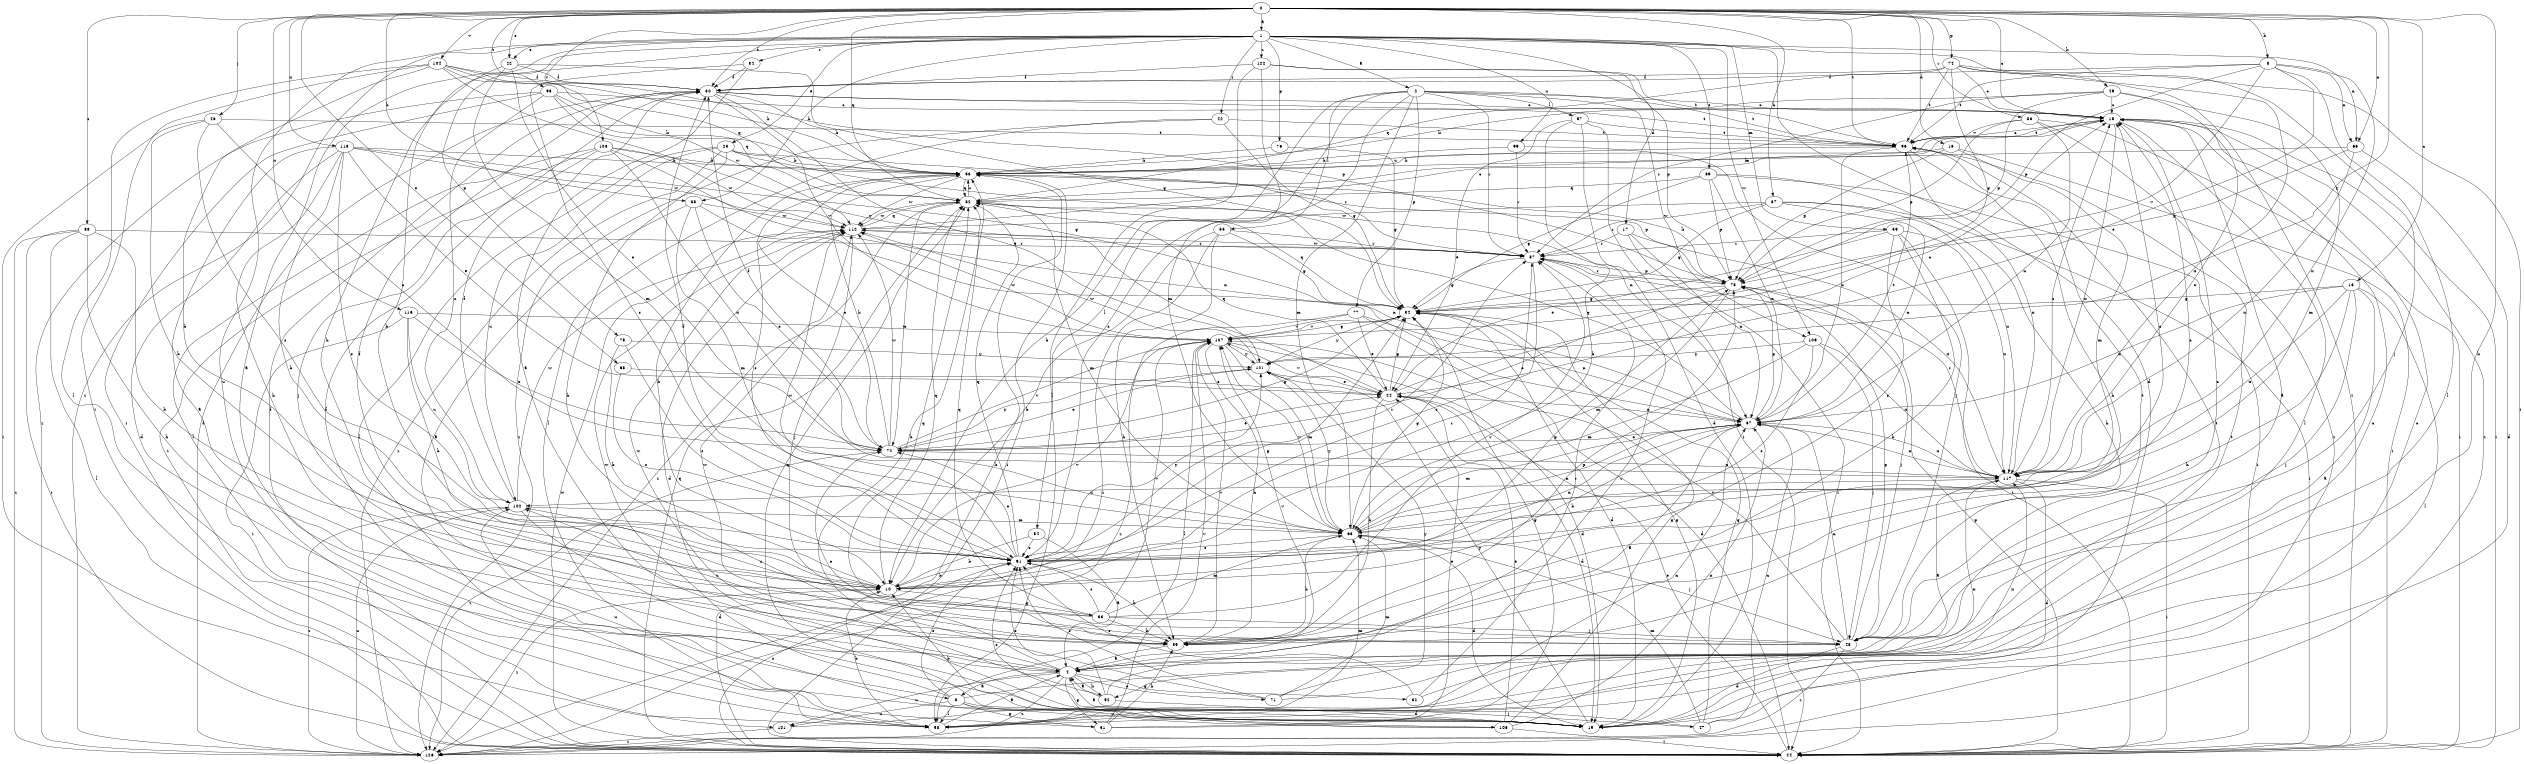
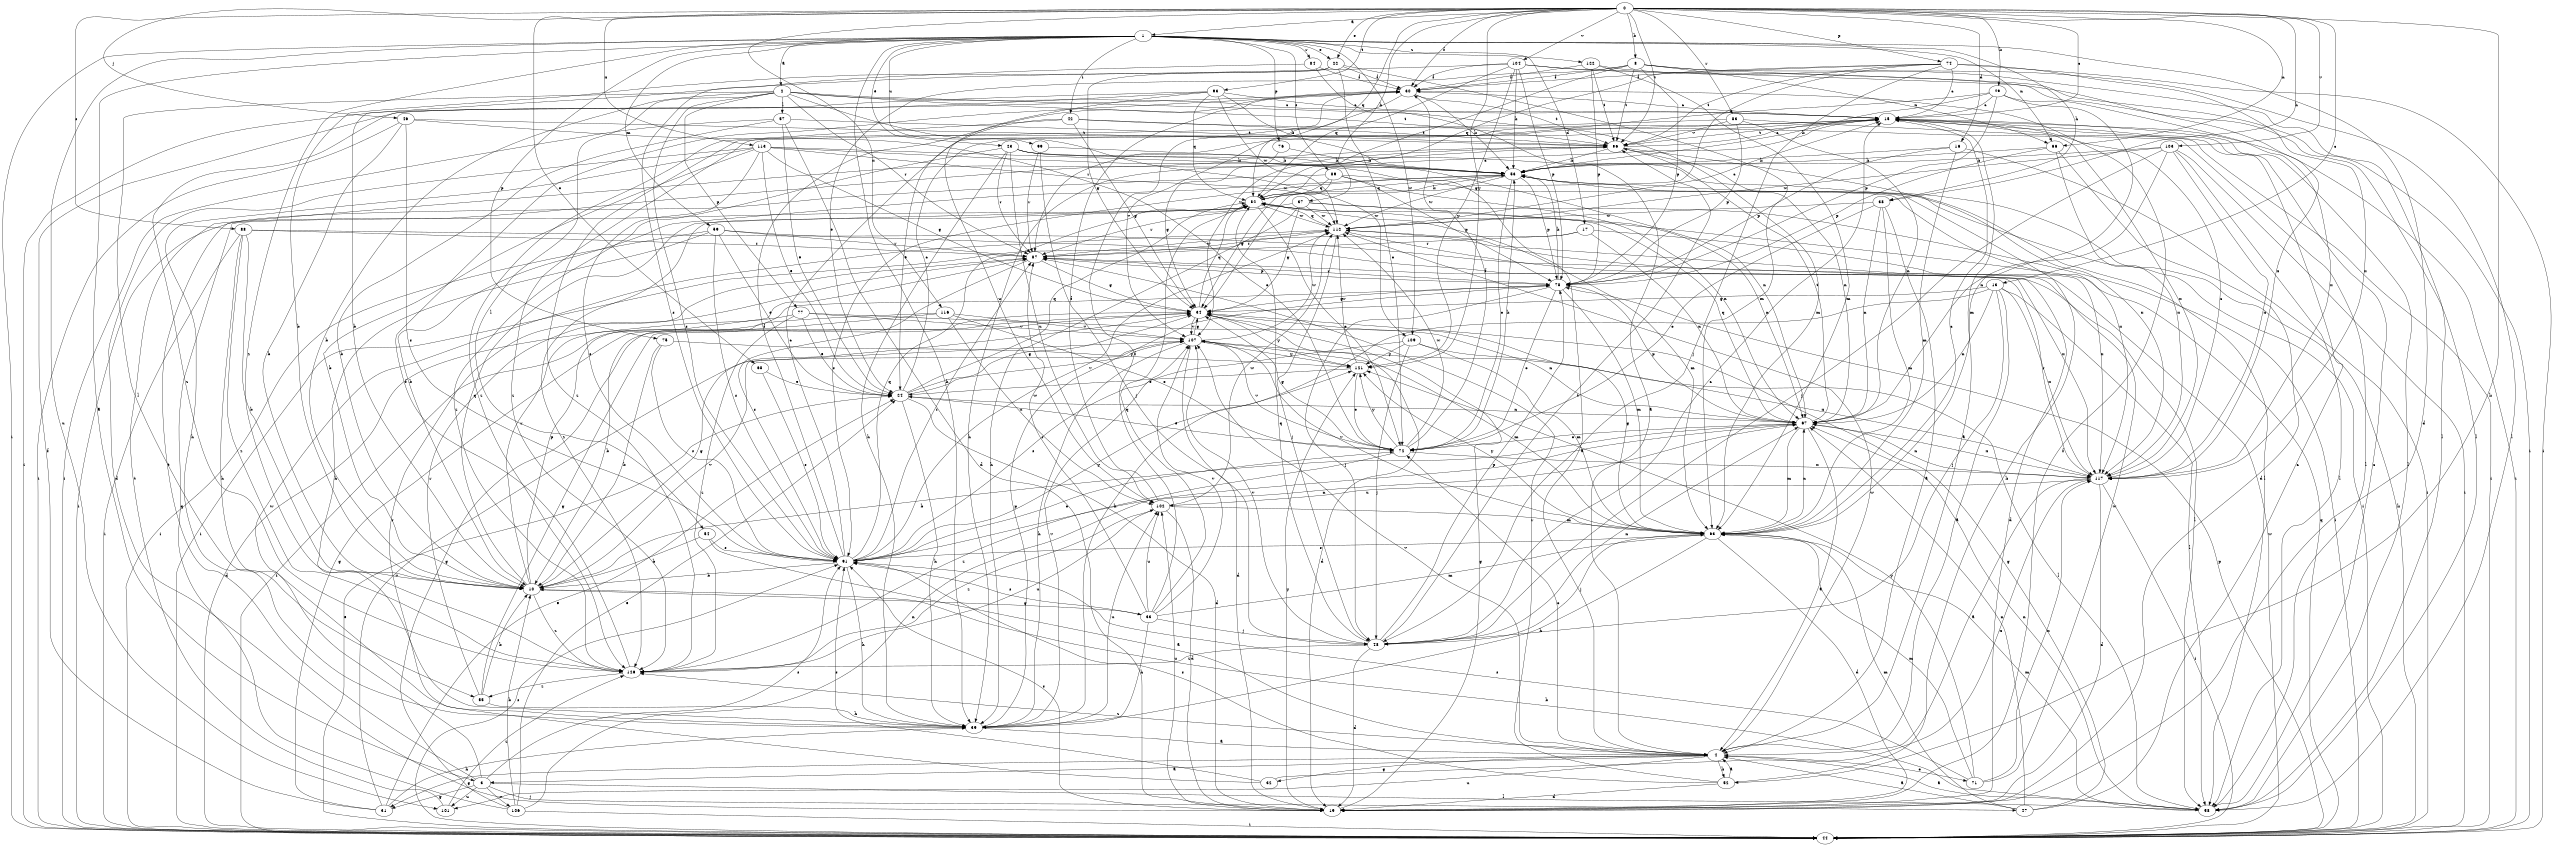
edge "96" -> "53": label "u" -> "k"
edge "30" -> "24": now "42" -> "24"
edge "55" -> "126": reversed
